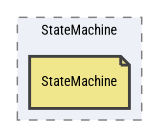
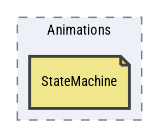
cluster "StateMachine": label "StateMachine" -> "Animations"
